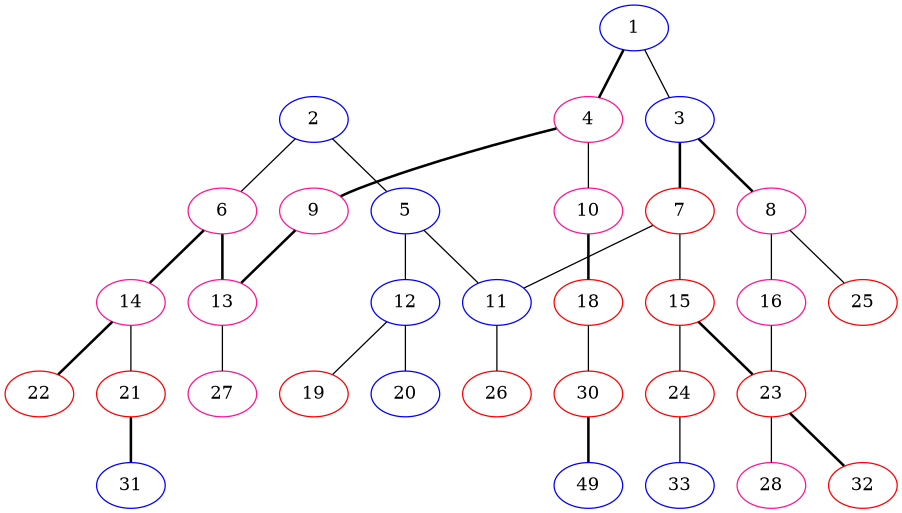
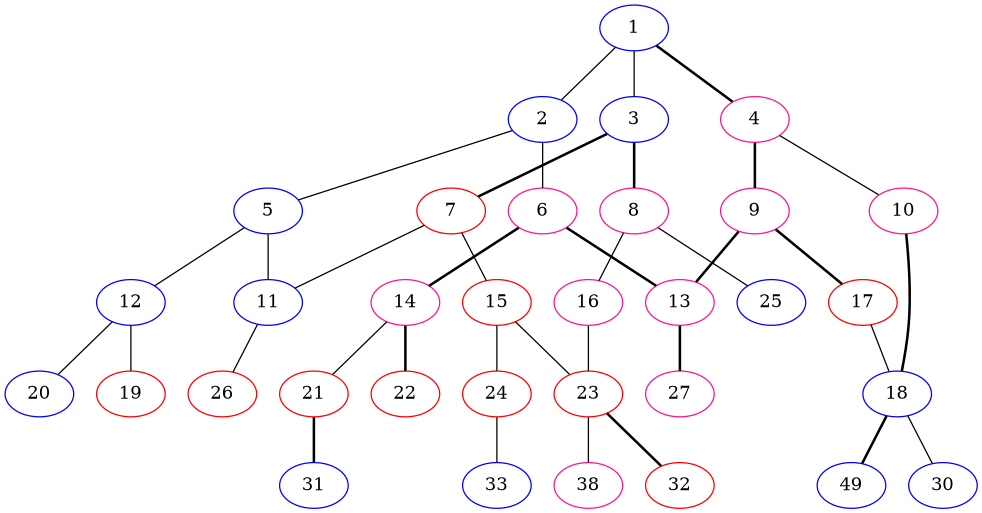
edge "1" -- "2": added
node "18": color red -> blue
node "17": added
node "25": color red -> blue
edge "13" -- "27": style solid -> bold
edge "15" -- "23": style bold -> solid
node "30": color red -> blue
edge "30" -- "49": now "18" -- "49"
node "28": label "28" -> "38"
